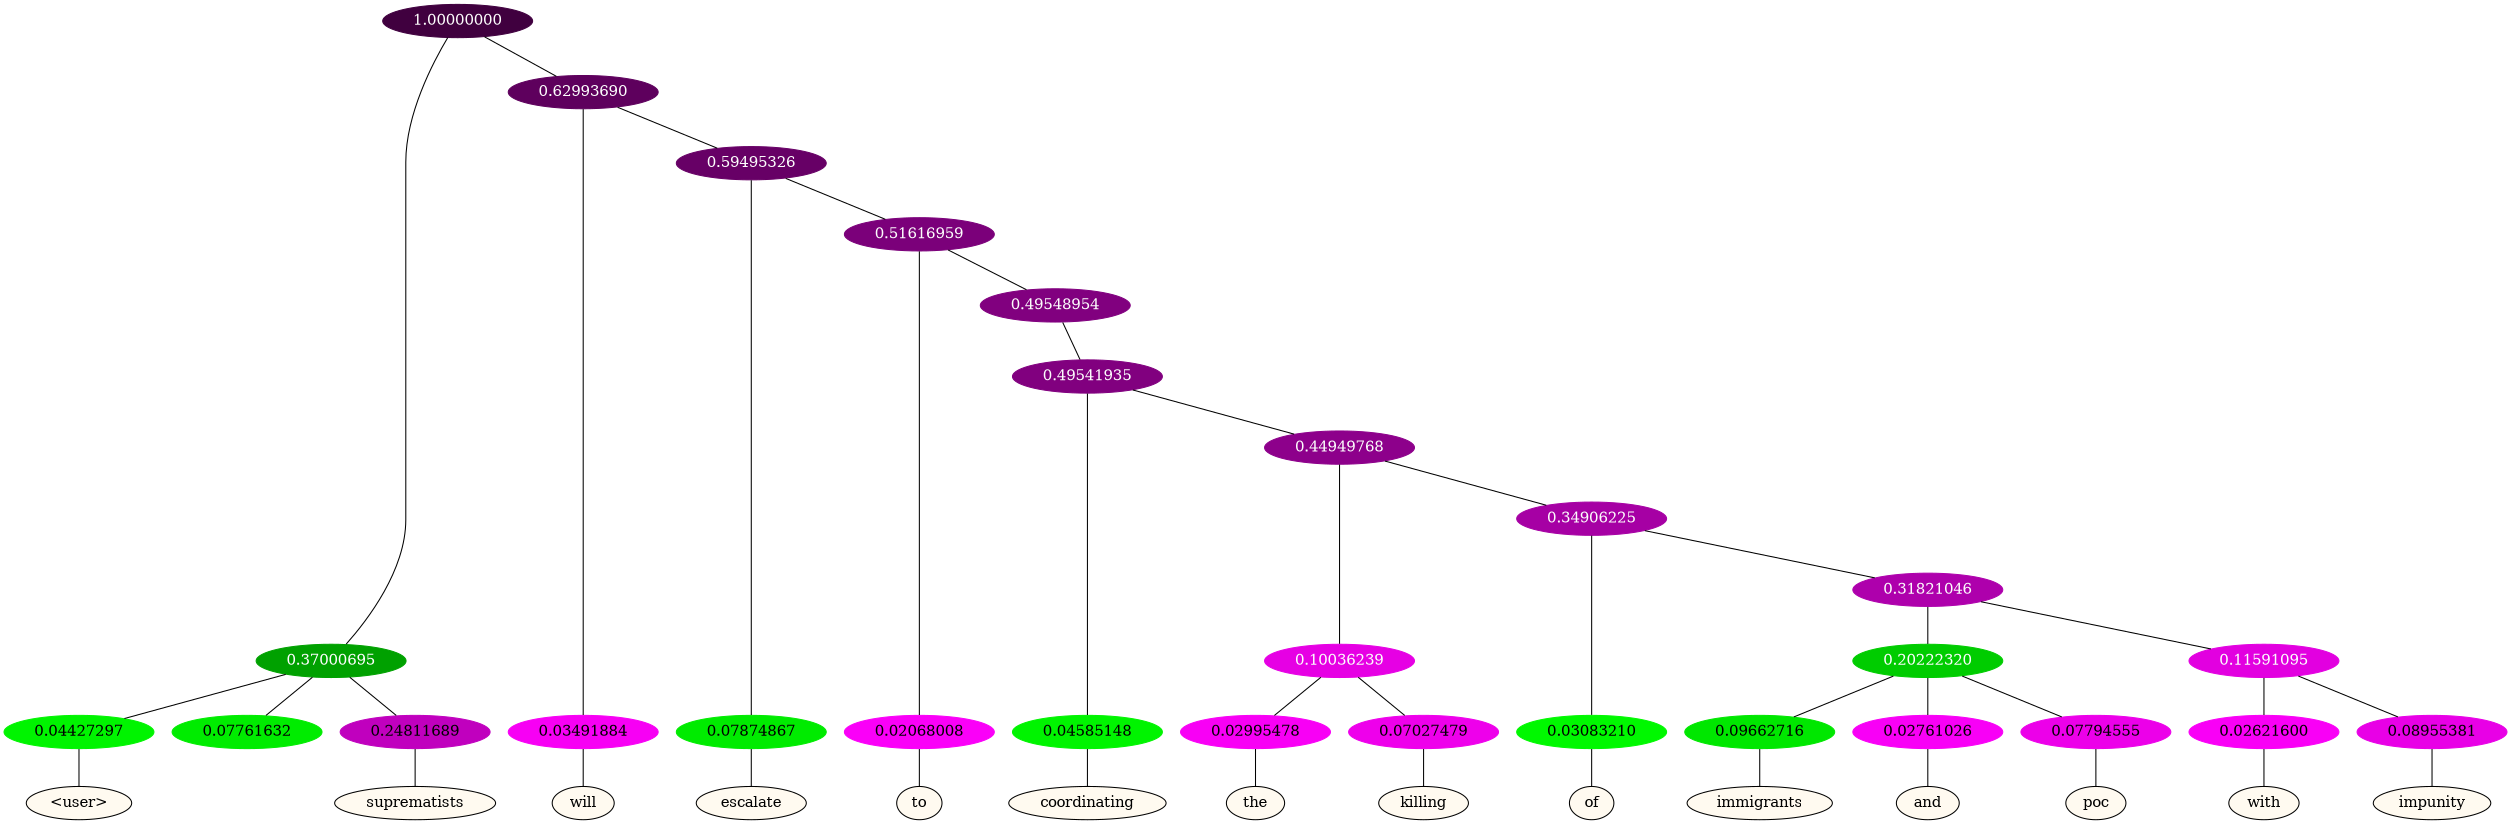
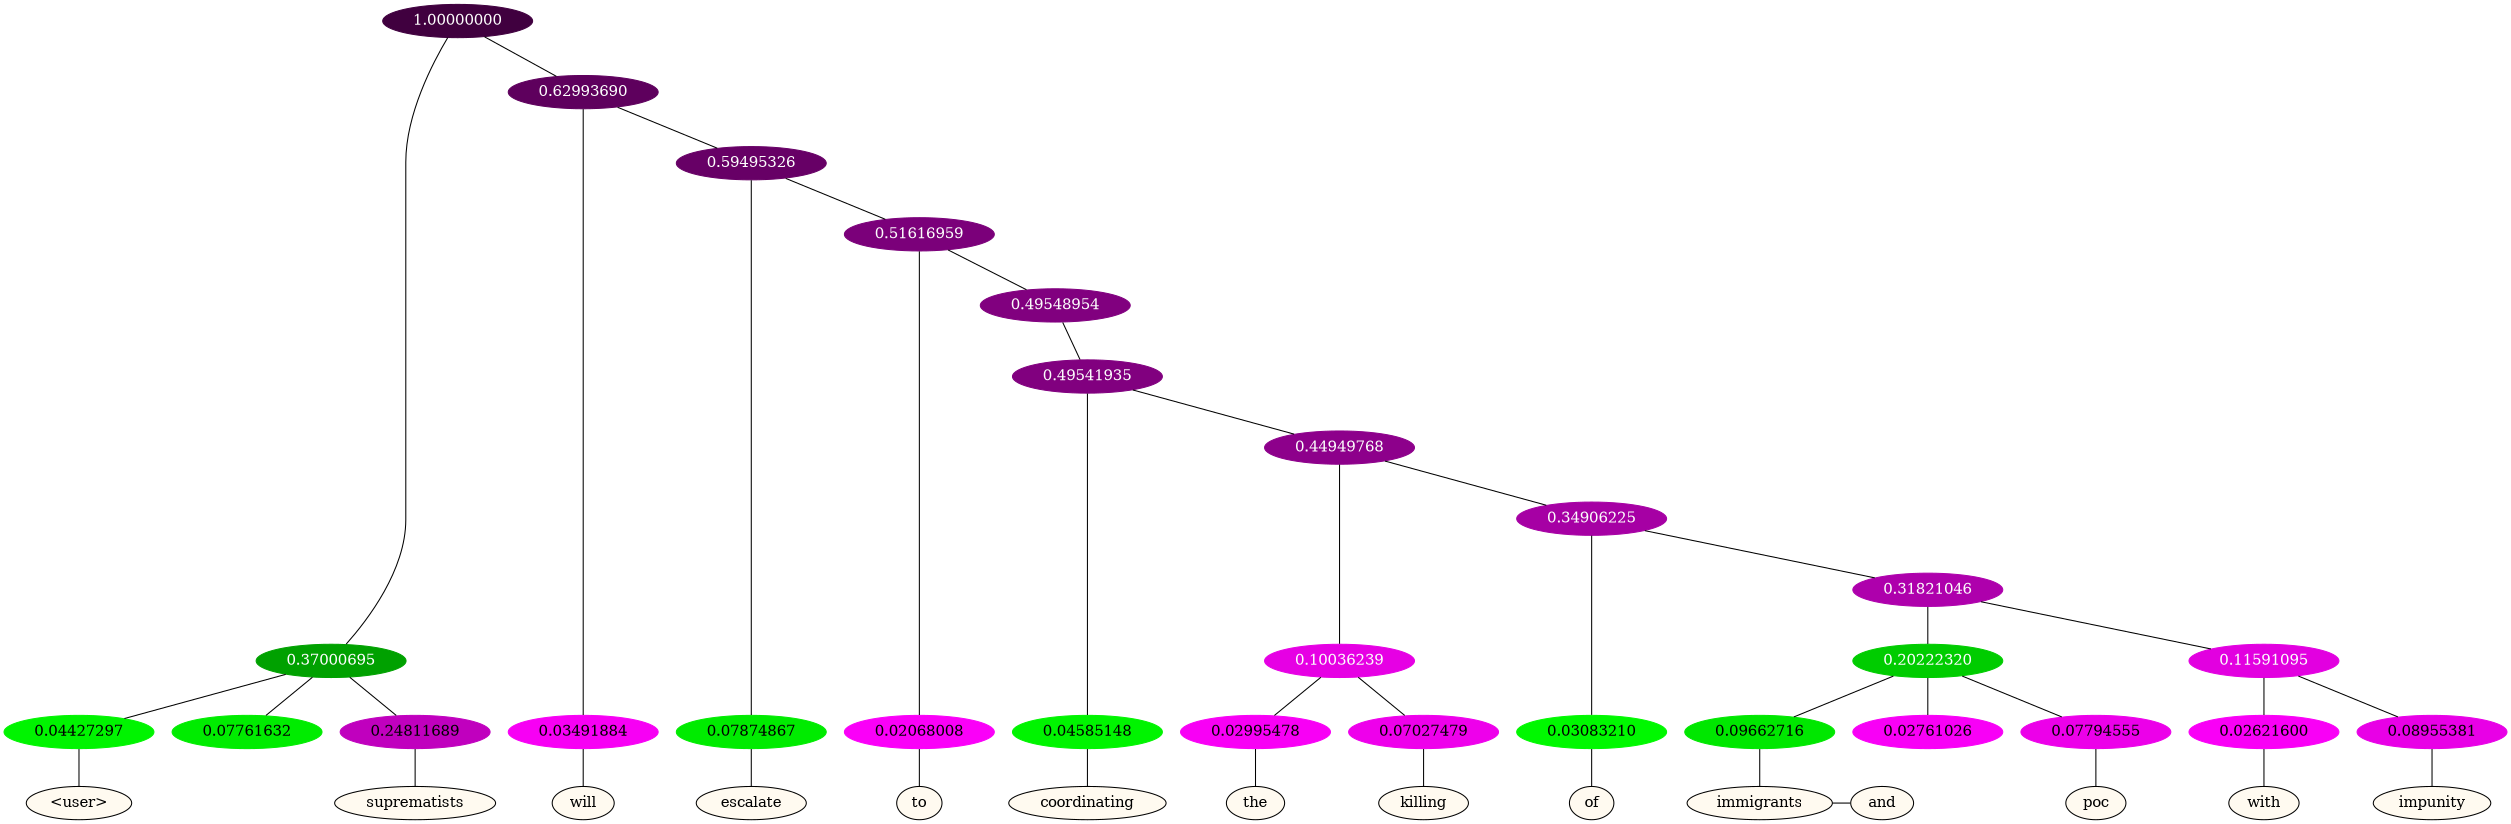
edge "0.02761026" -- "and": now "immigrants" -- "and"
